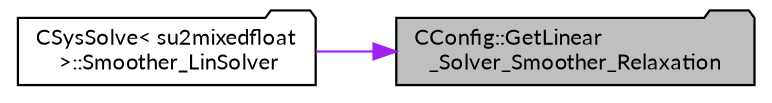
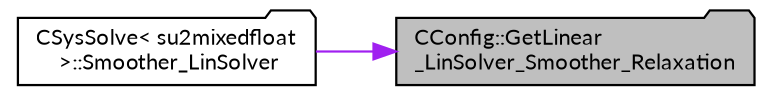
node "CConfig::GetLinear _Solver_Smoother_Relaxation": label "CConfig::GetLinear _Solver_Smoother_Relaxation" -> "CConfig::GetLinear _LinSolver_Smoother_Relaxation"
